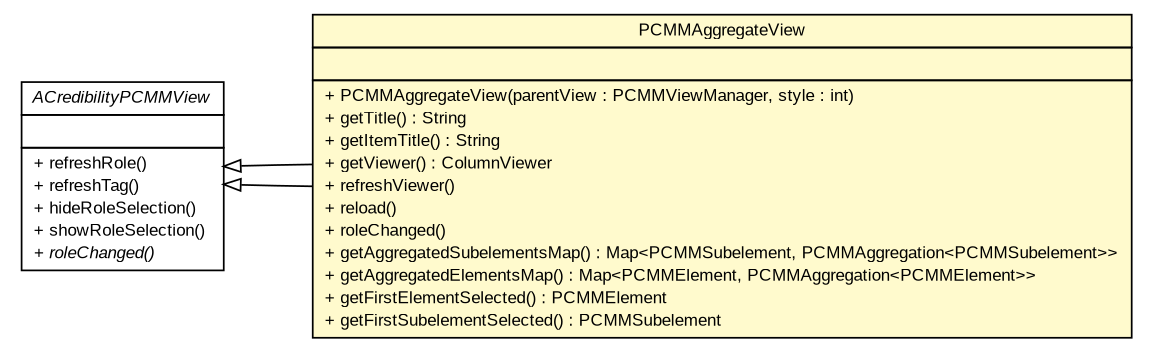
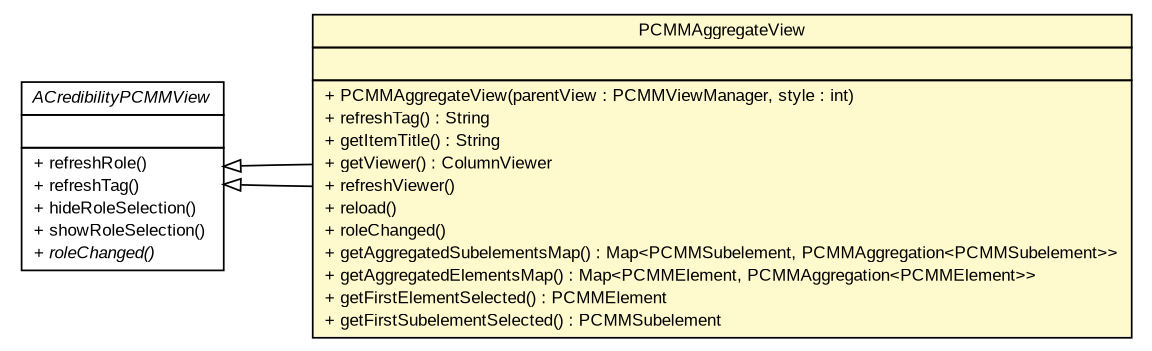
node "PCMMAggregateView": text "+ getTitle() : String" -> "+ refreshTag() : String"
